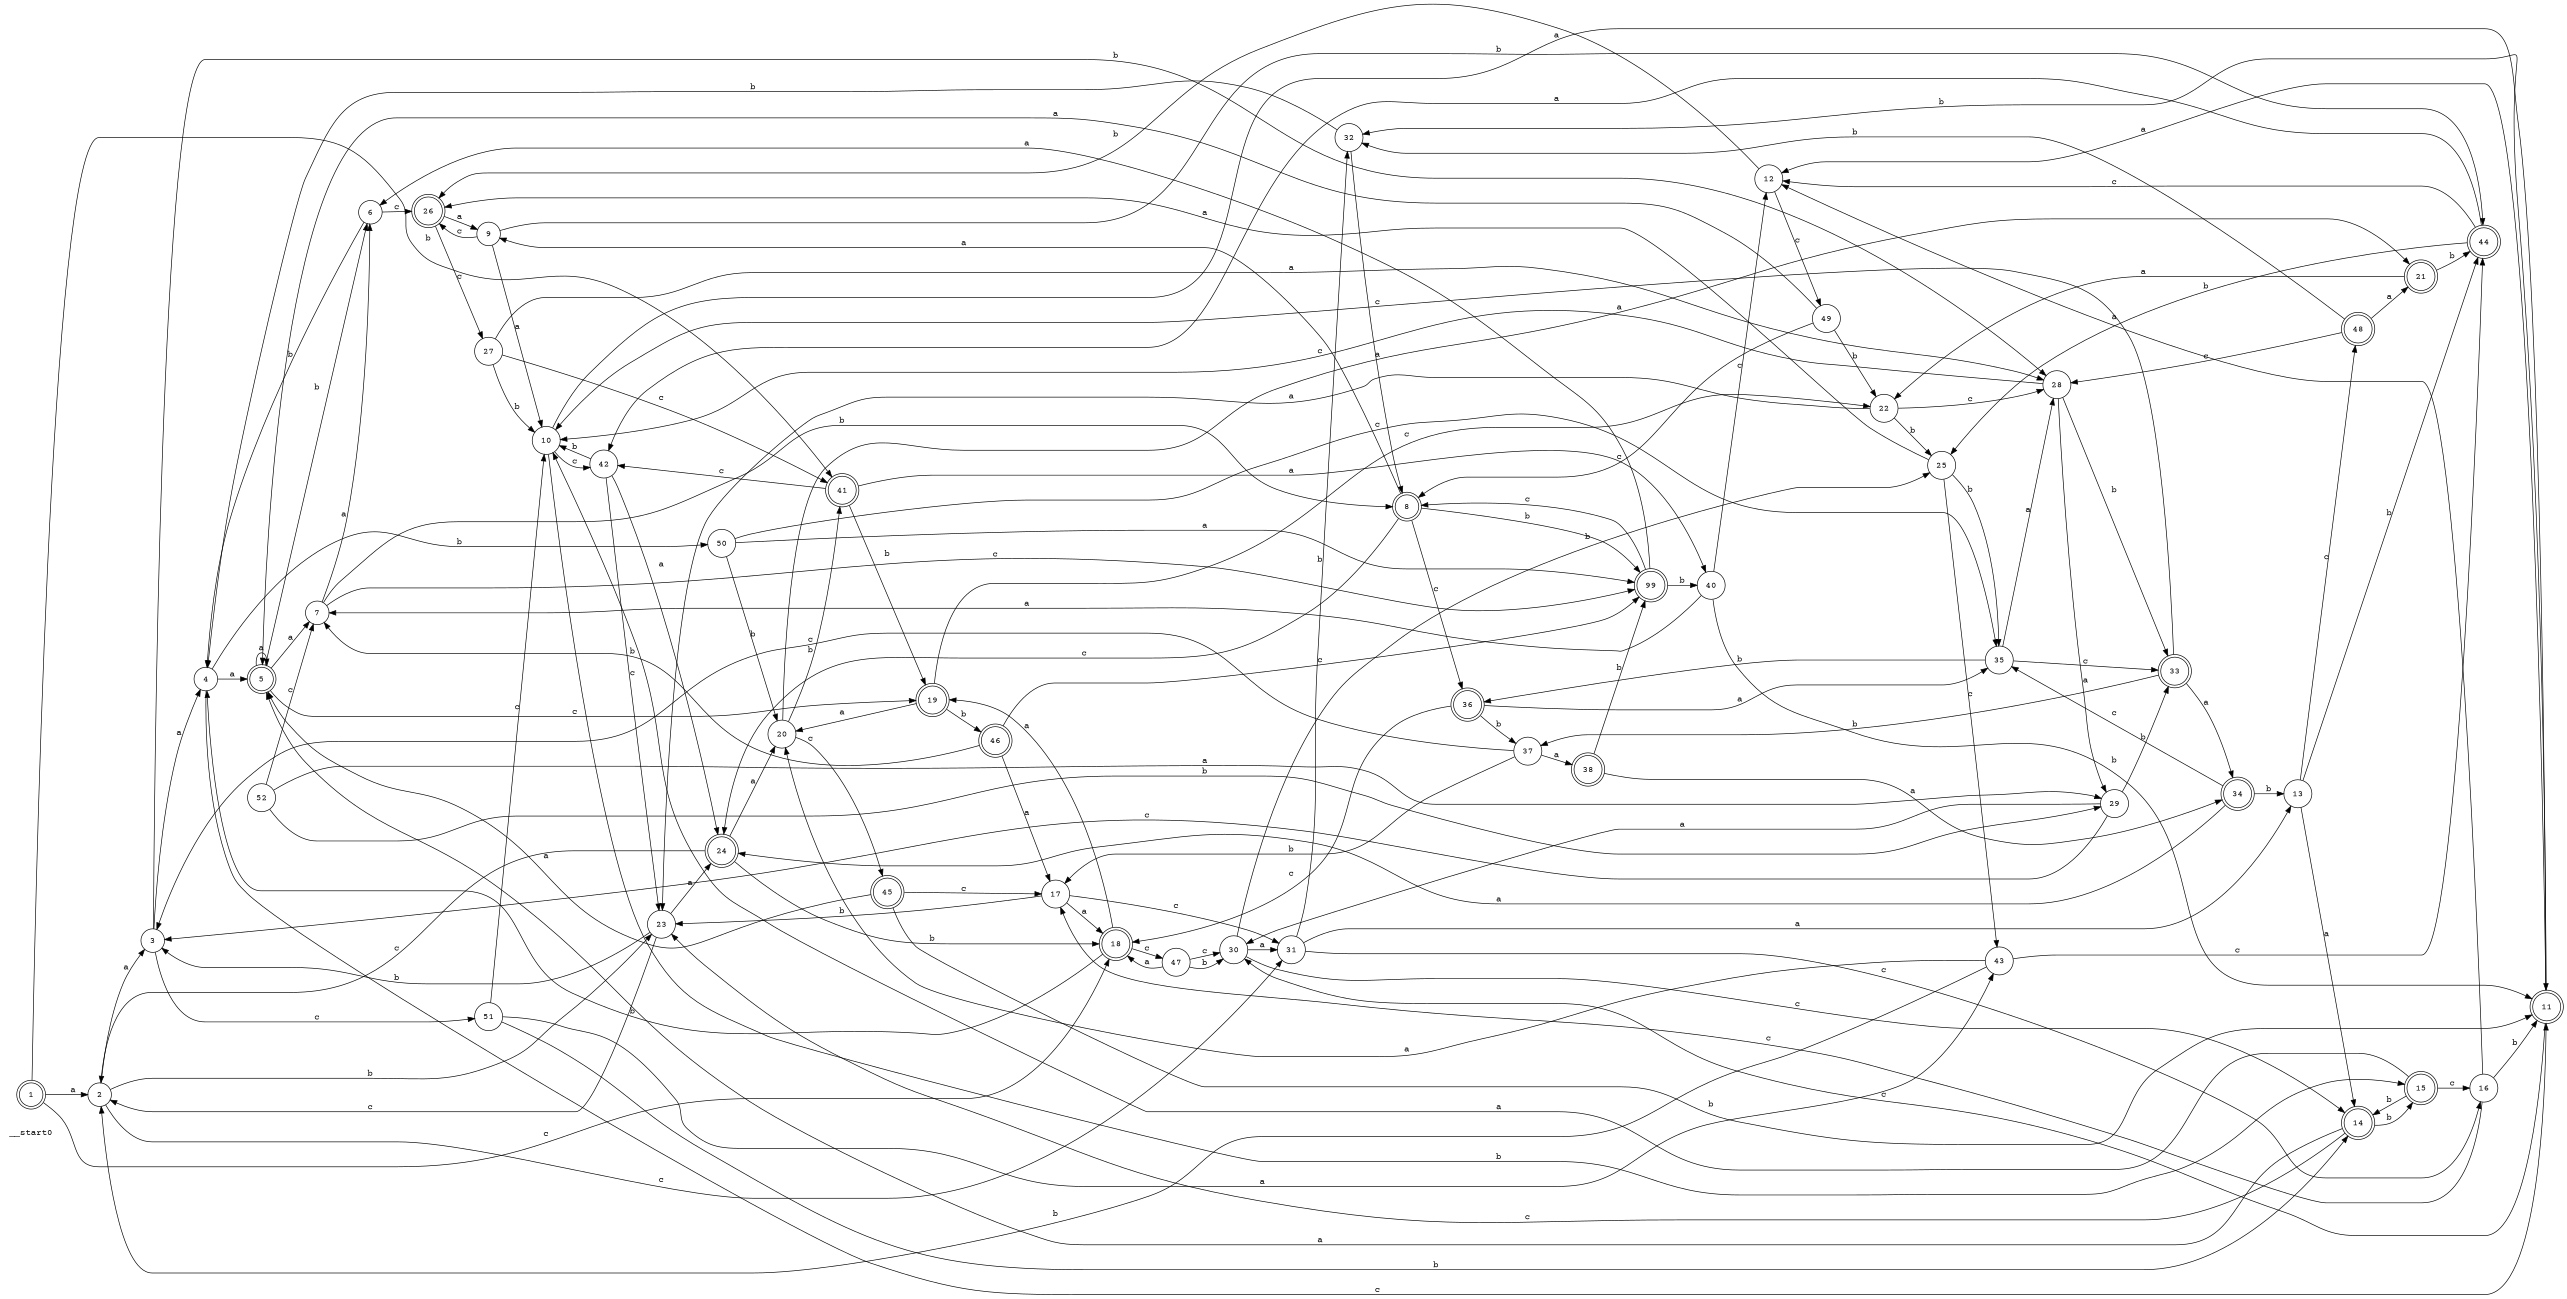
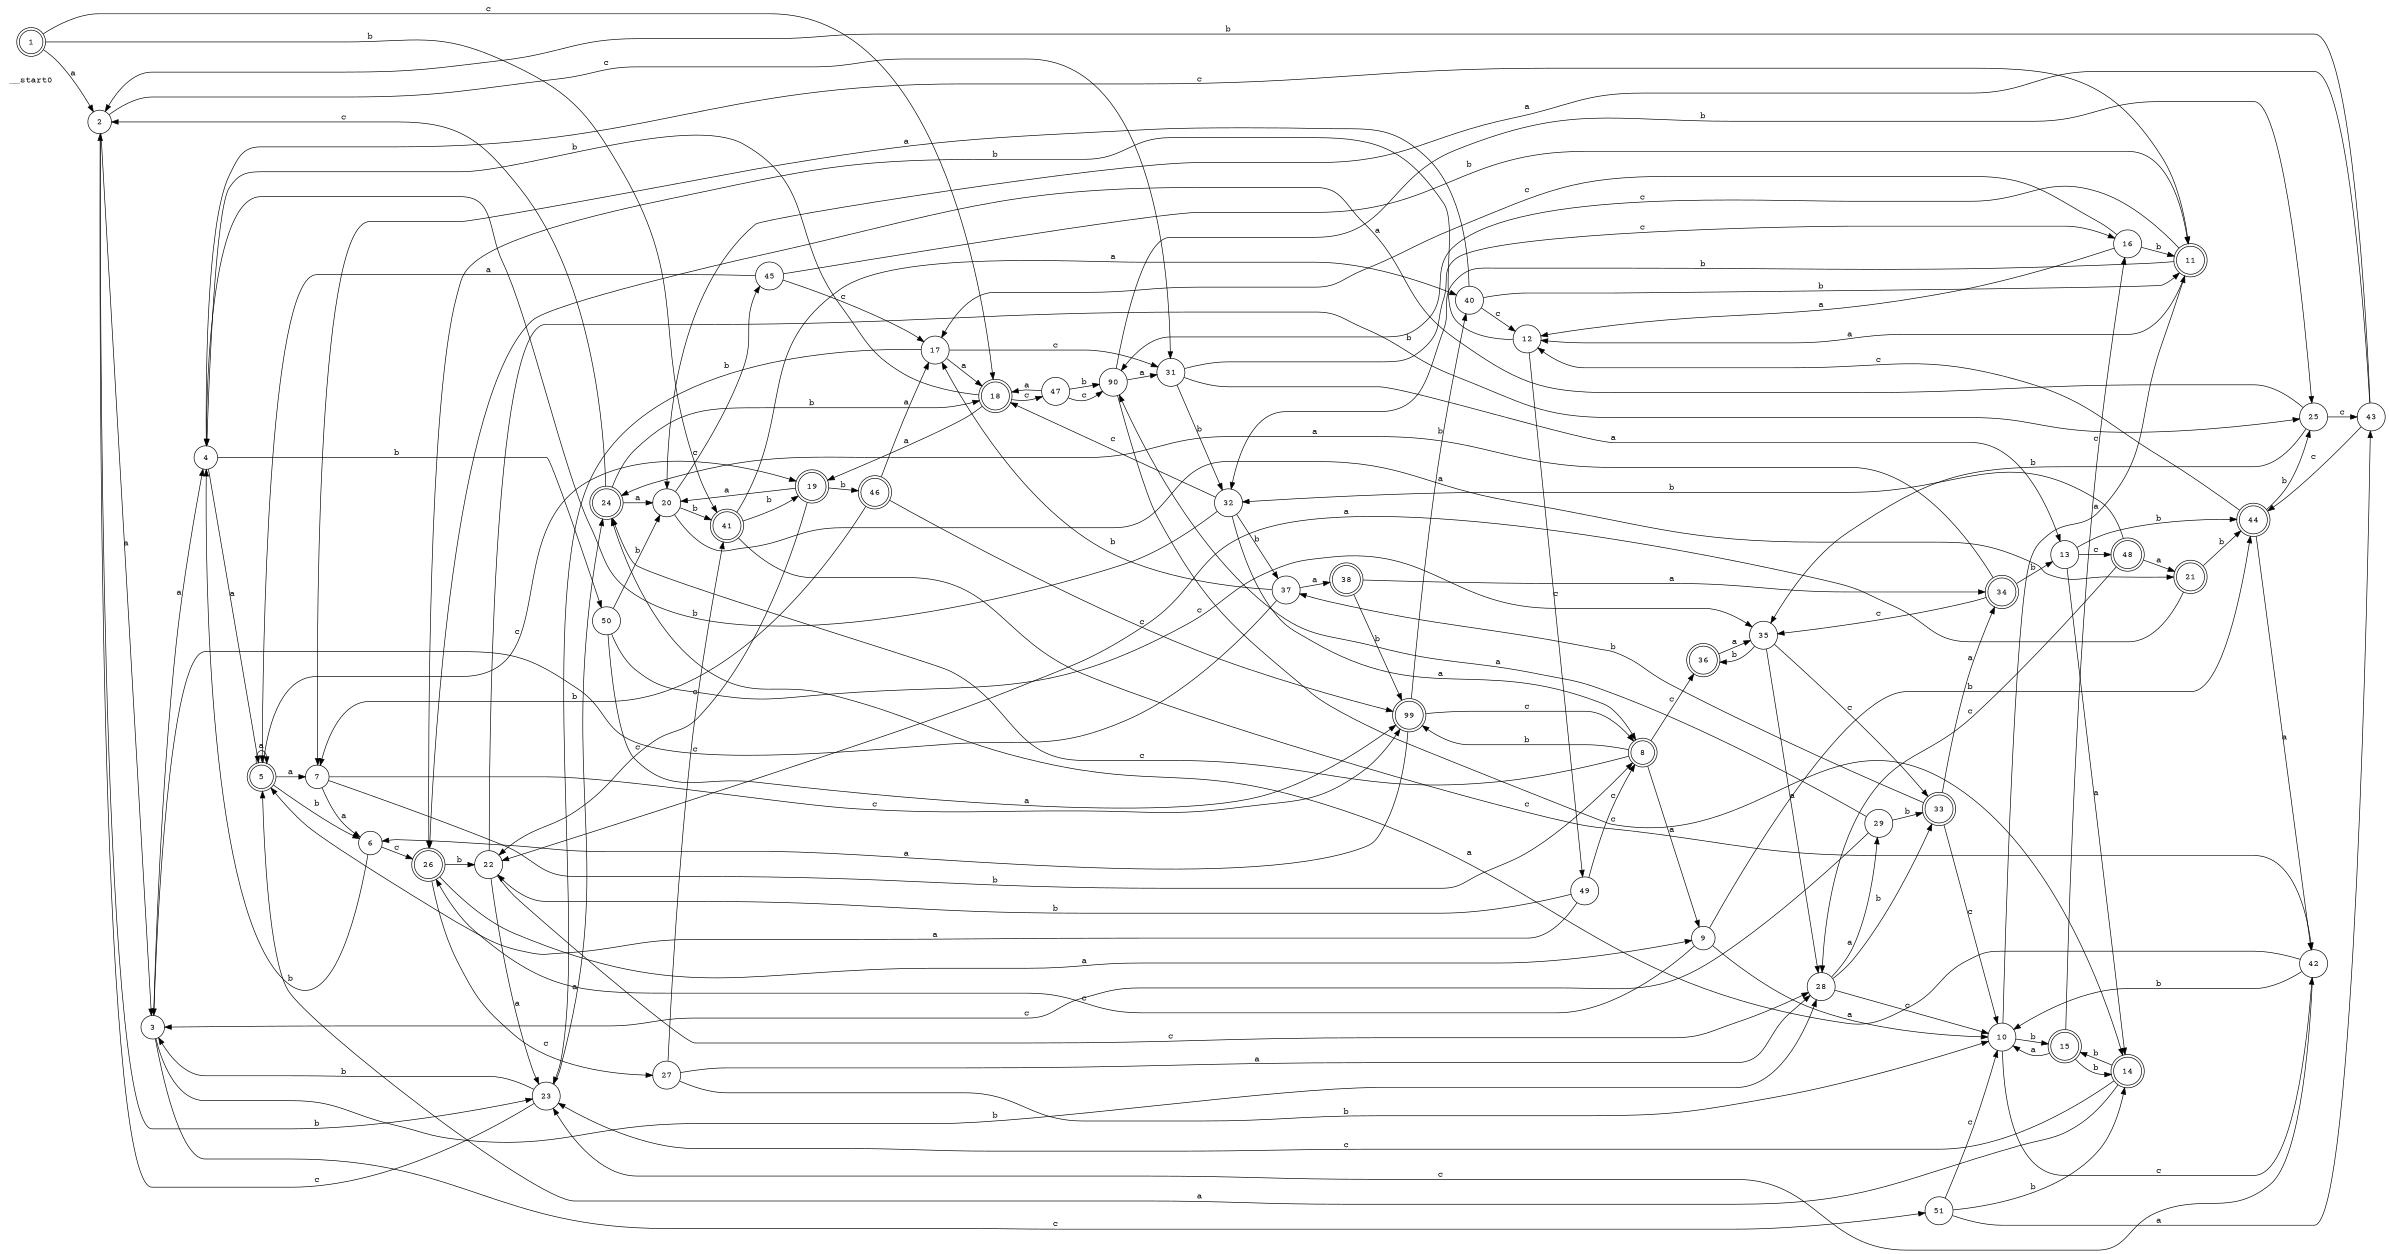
edge "36" -> "37": now "32" -> "37"
node "52": removed
edge "36" -> "18": now "32" -> "18"
edge "26" -> "22": added, label "b"
node "45": shape doublecircle -> circle
node "30": label "30" -> "90"
